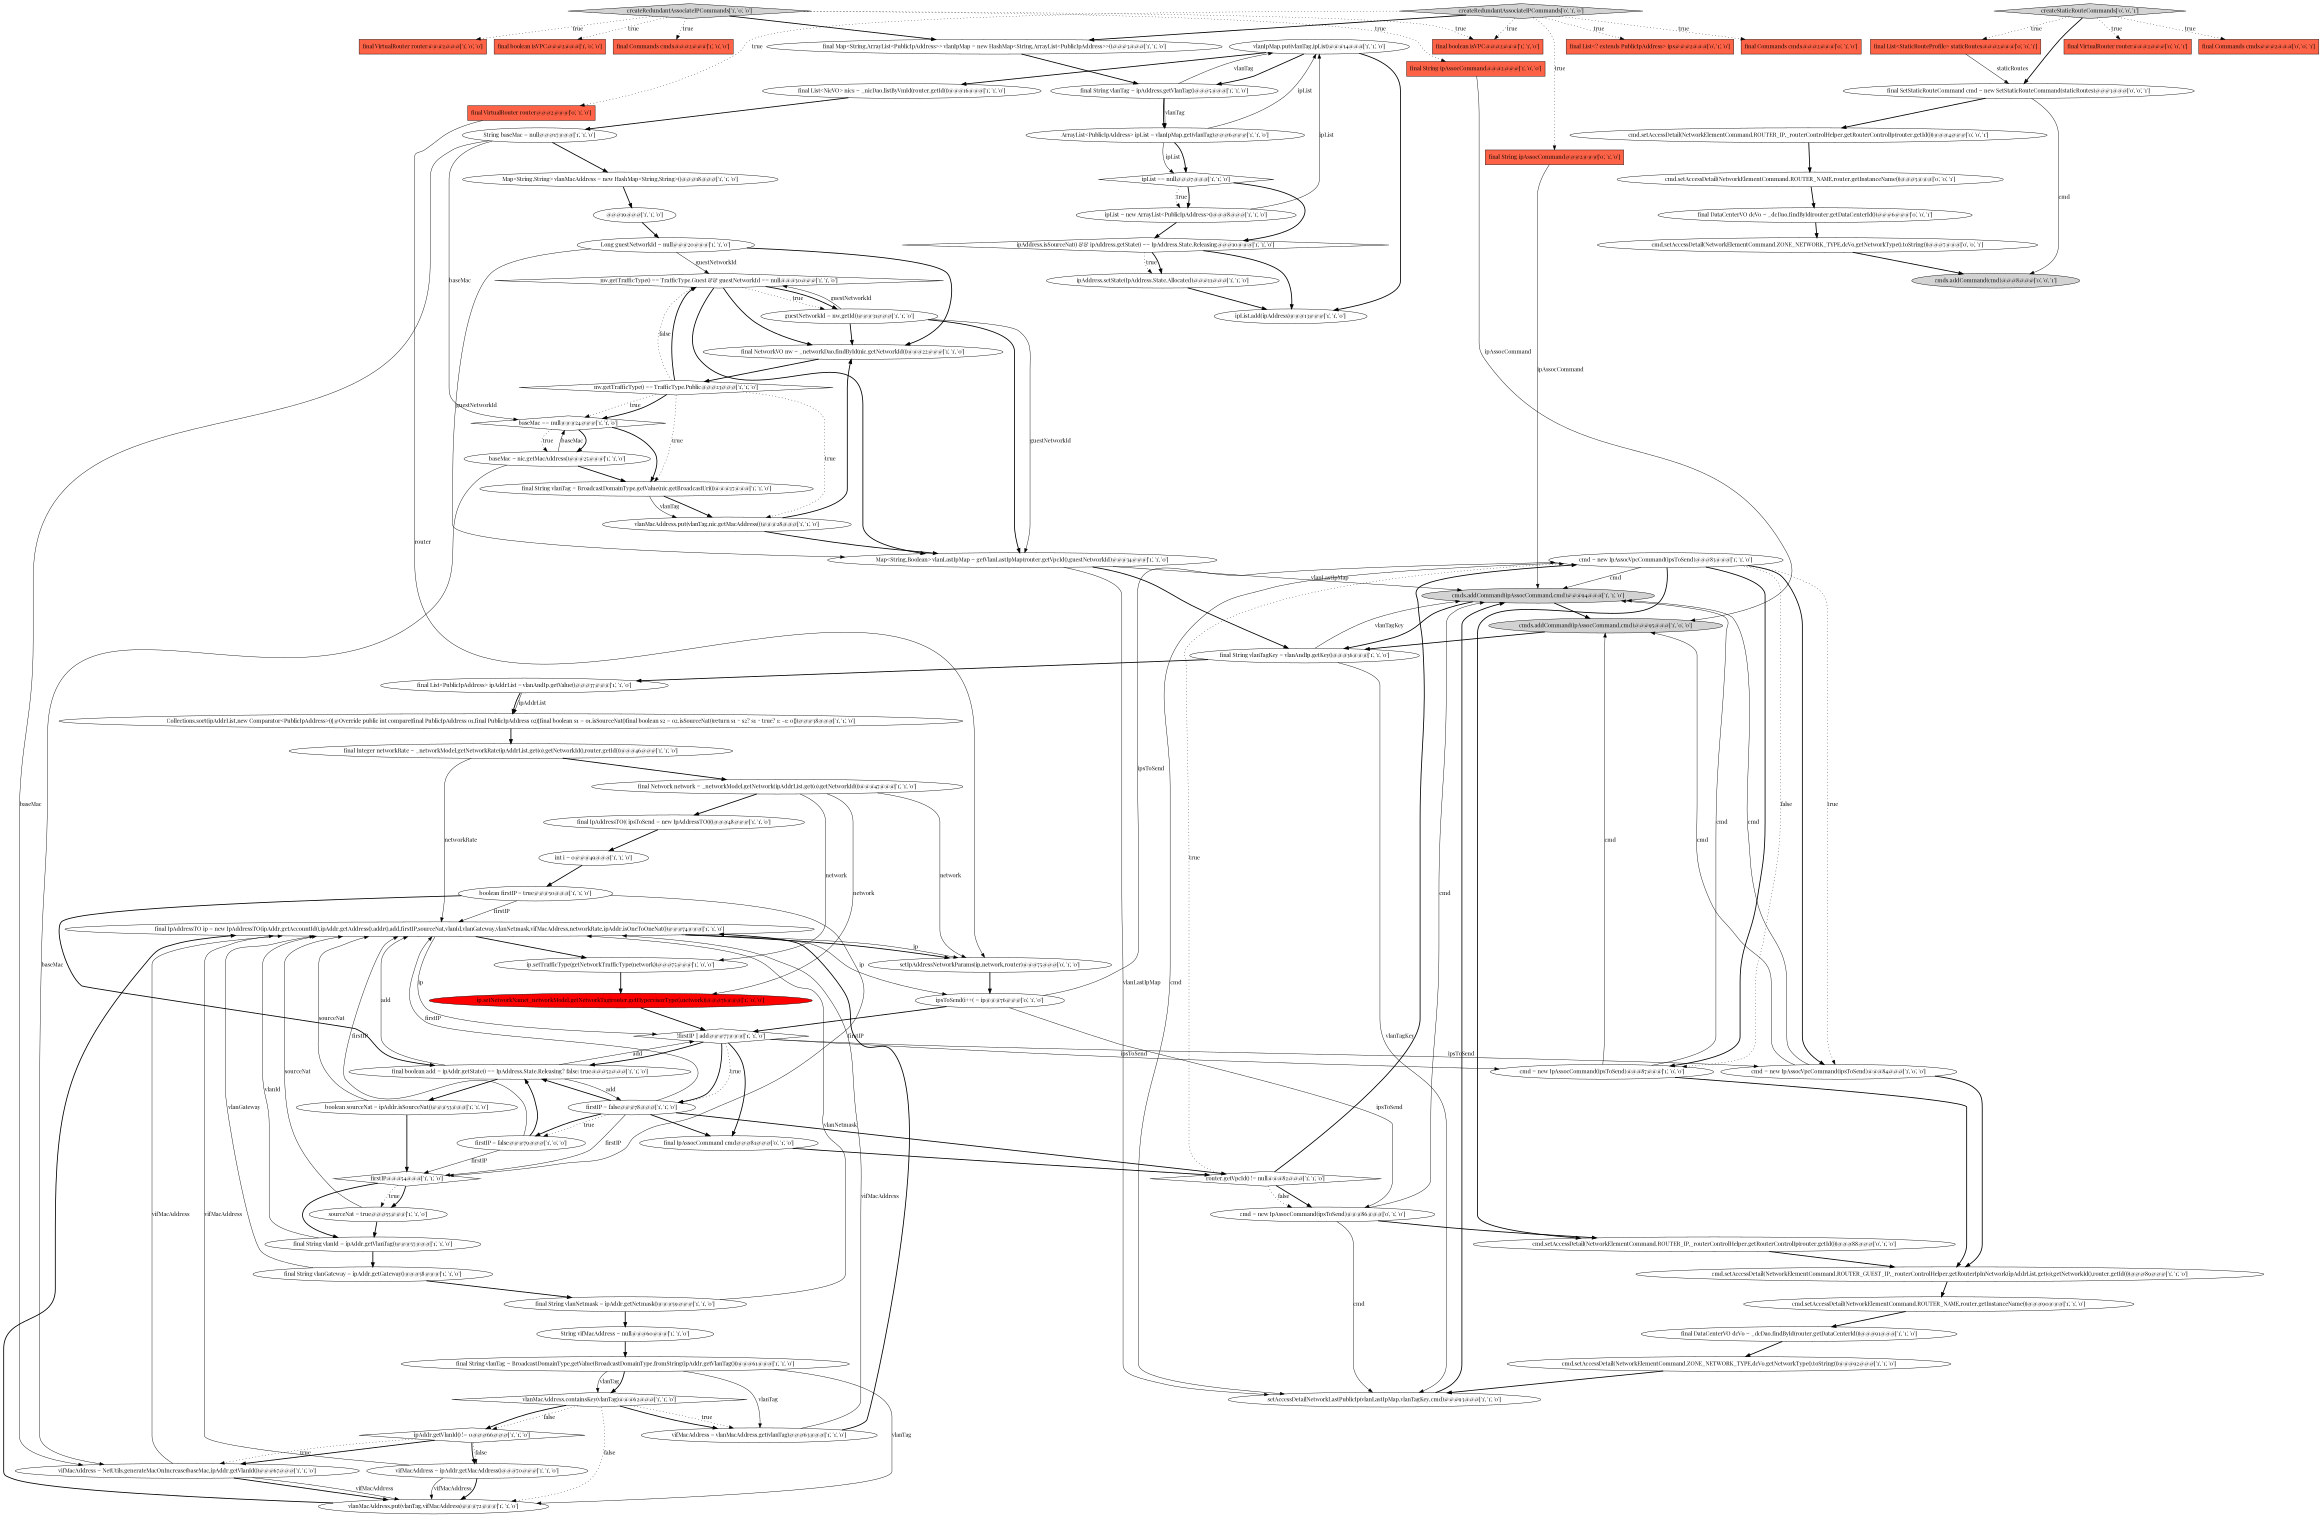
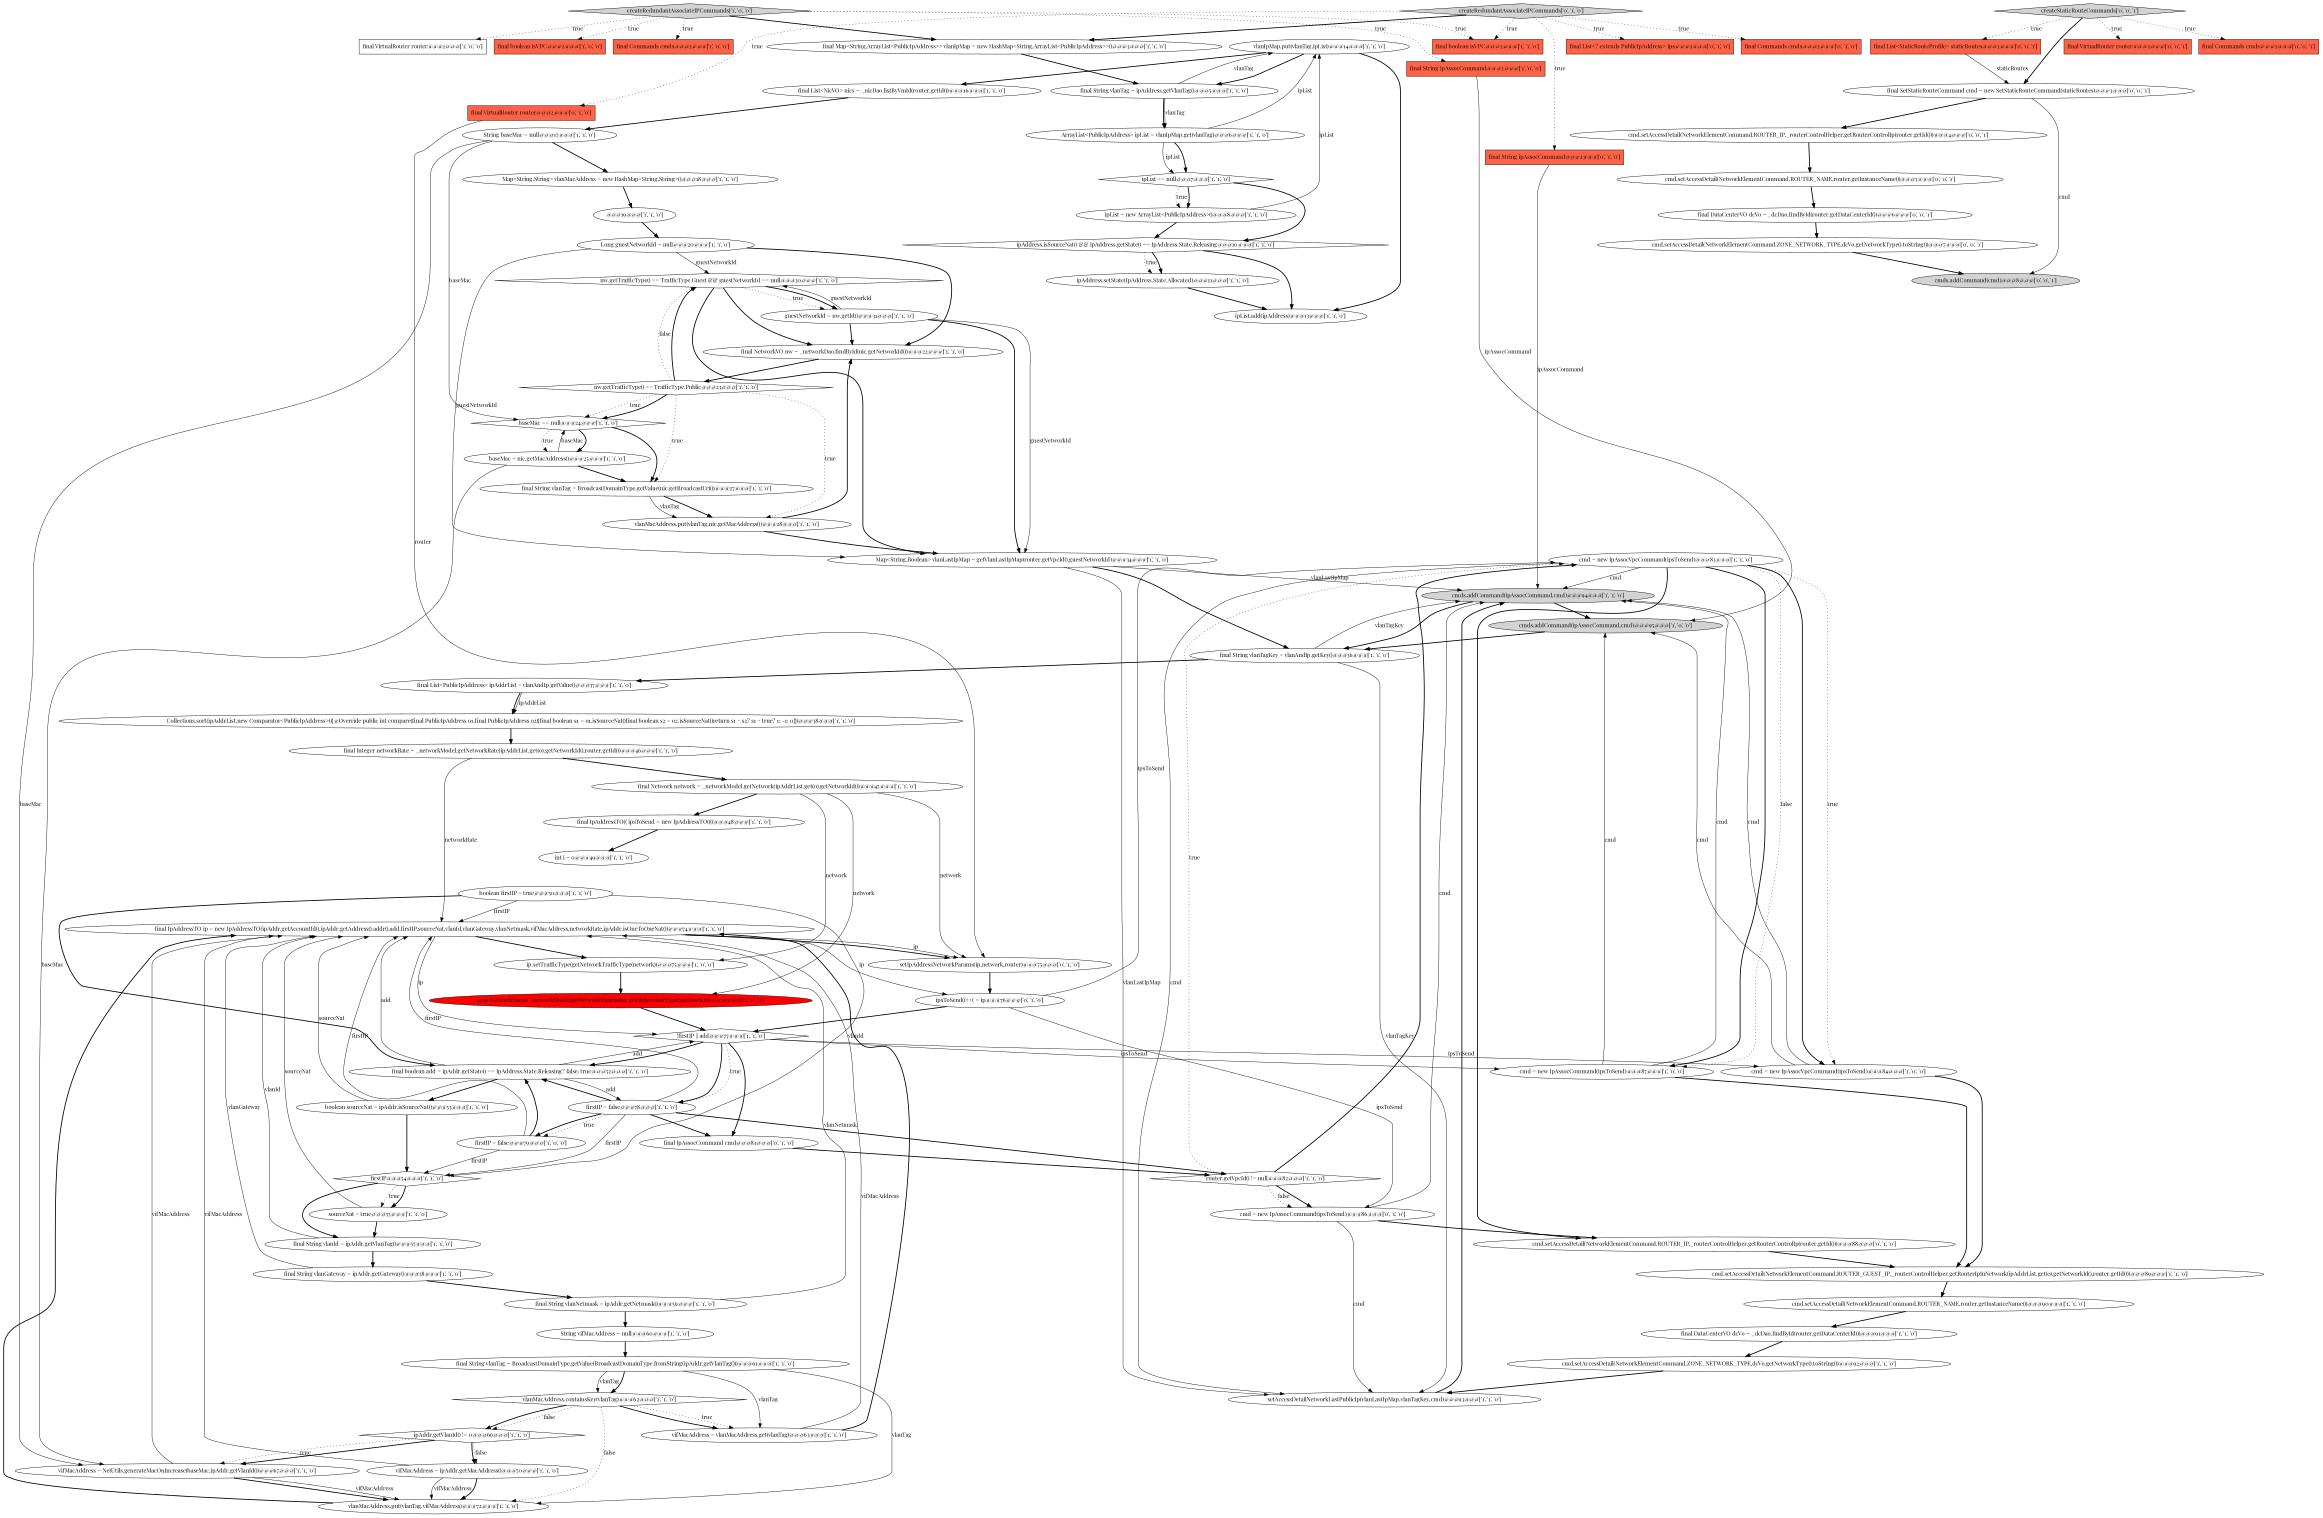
node "final VirtualRouter router@@@2@@@['1', '0', '0']": fillcolor tomato -> white
edge "int i = 0@@@49@@@['1', '1', '0']" -> "boolean firstIP = true@@@50@@@['1', '1', '0']": removed
edge "boolean firstIP = true@@@50@@@['1', '1', '0']" -> "firstIP@@@54@@@['1', '1', '0']": label "firstIP" -> "vlanId"
